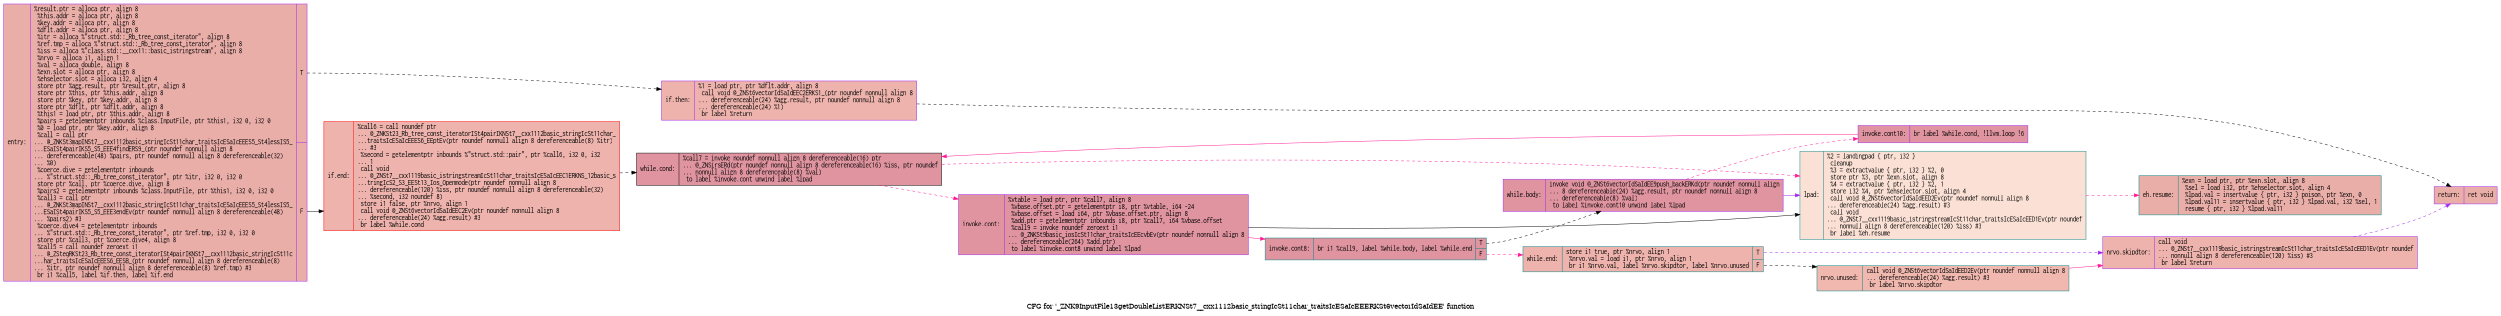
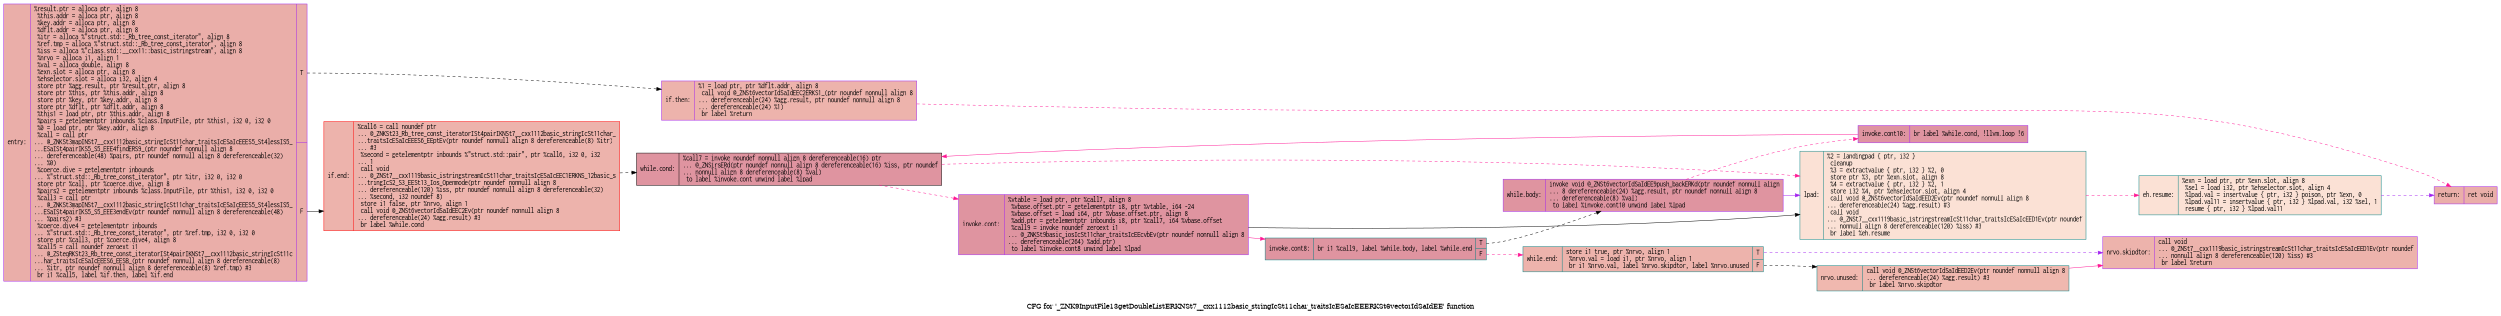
edge "if.then:" -> "return:": color black -> deeppink
node "eh.resume:": fillcolor #d0473d70 -> #f7bca170
edge "nrvo.skipdtor:" -> "return:": now "eh.resume:" -> "return:"
